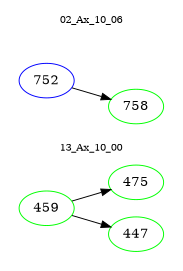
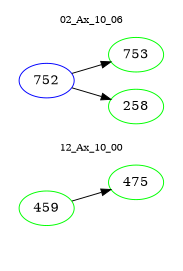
node "753": added
node "758": label "758" -> "258"
cluster "13_Ax_10_00": label "13_Ax_10_00" -> "12_Ax_10_00"
node "447": removed
